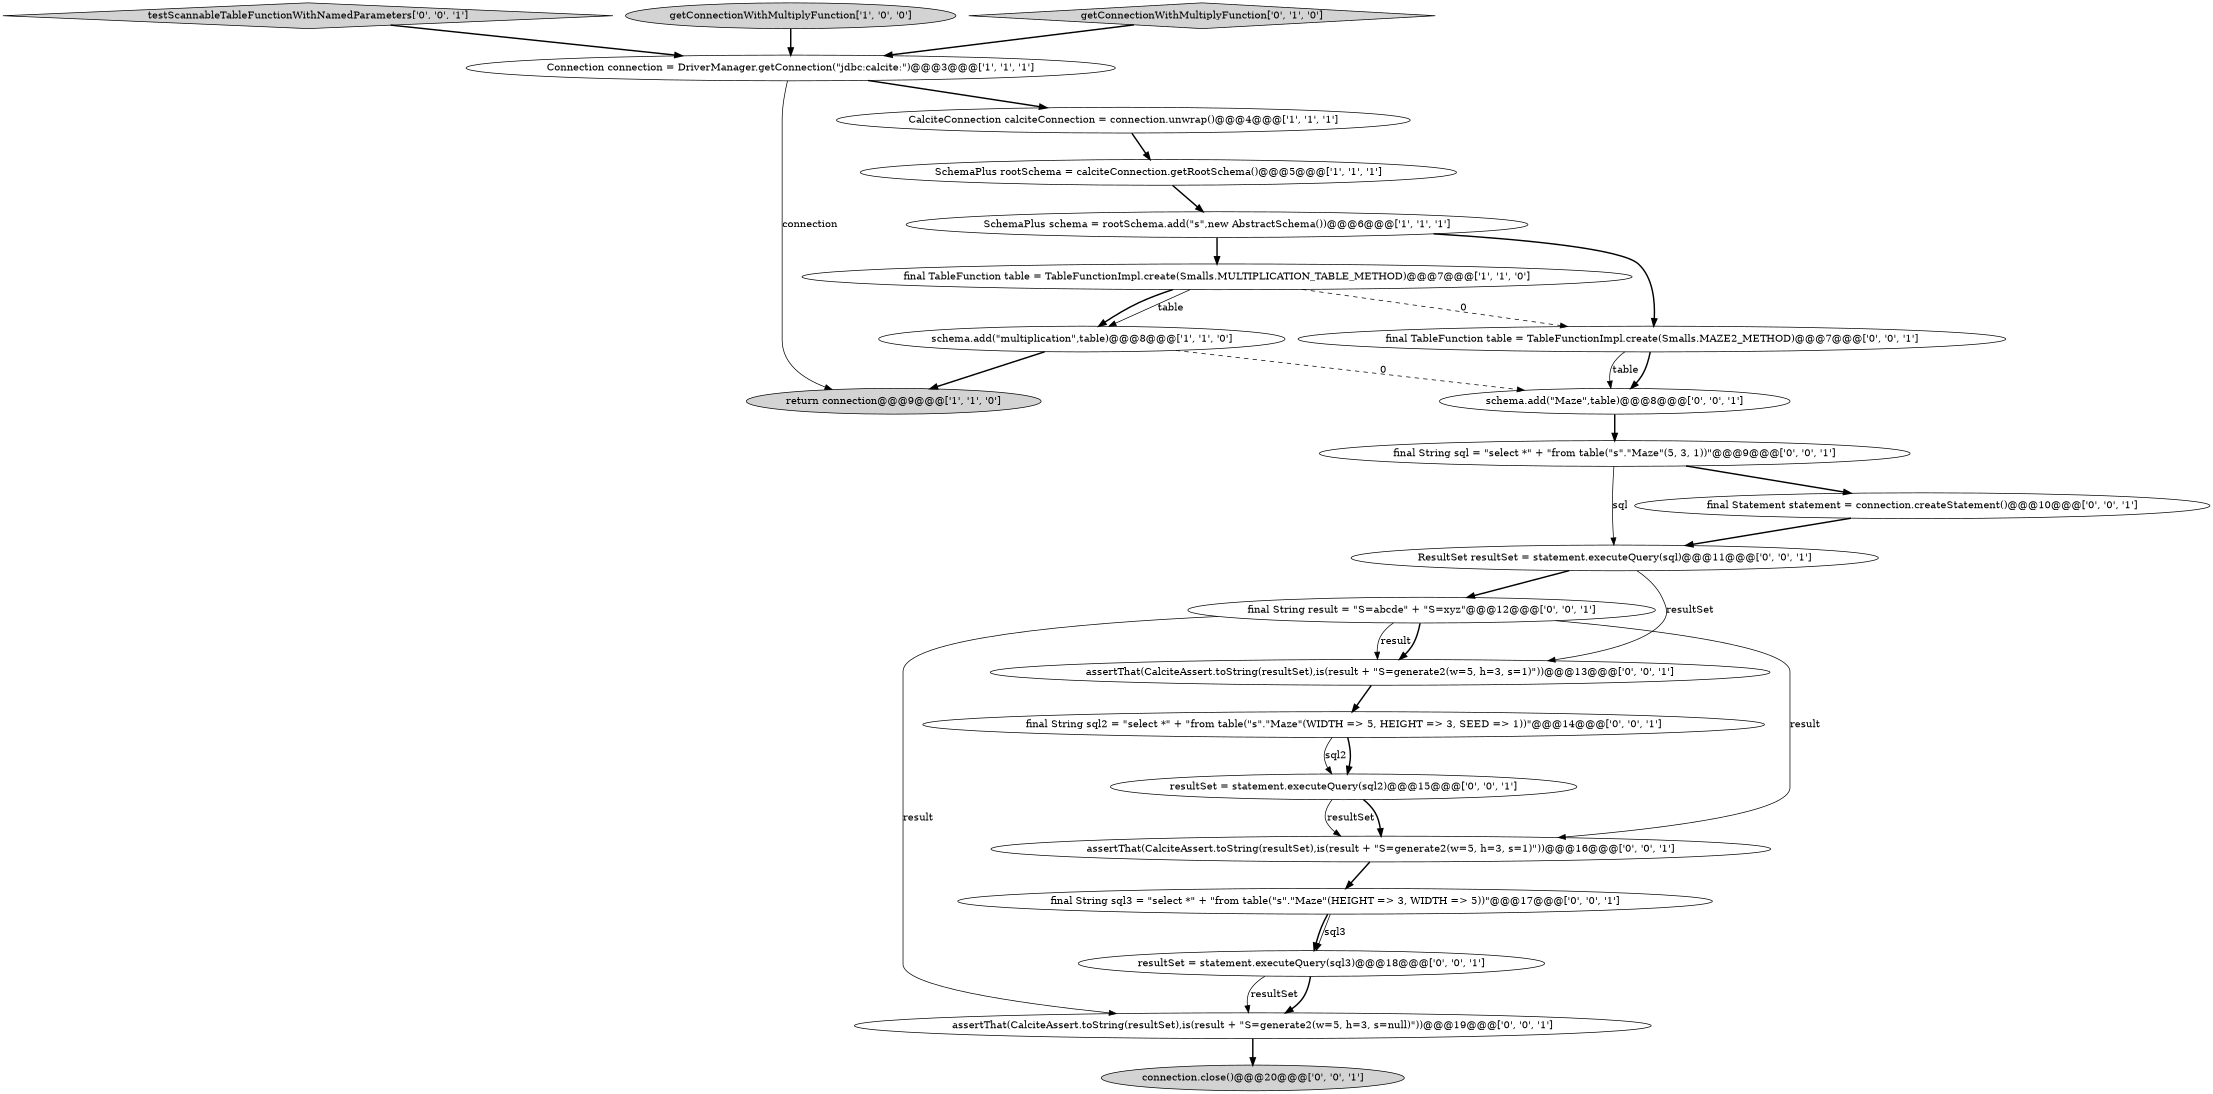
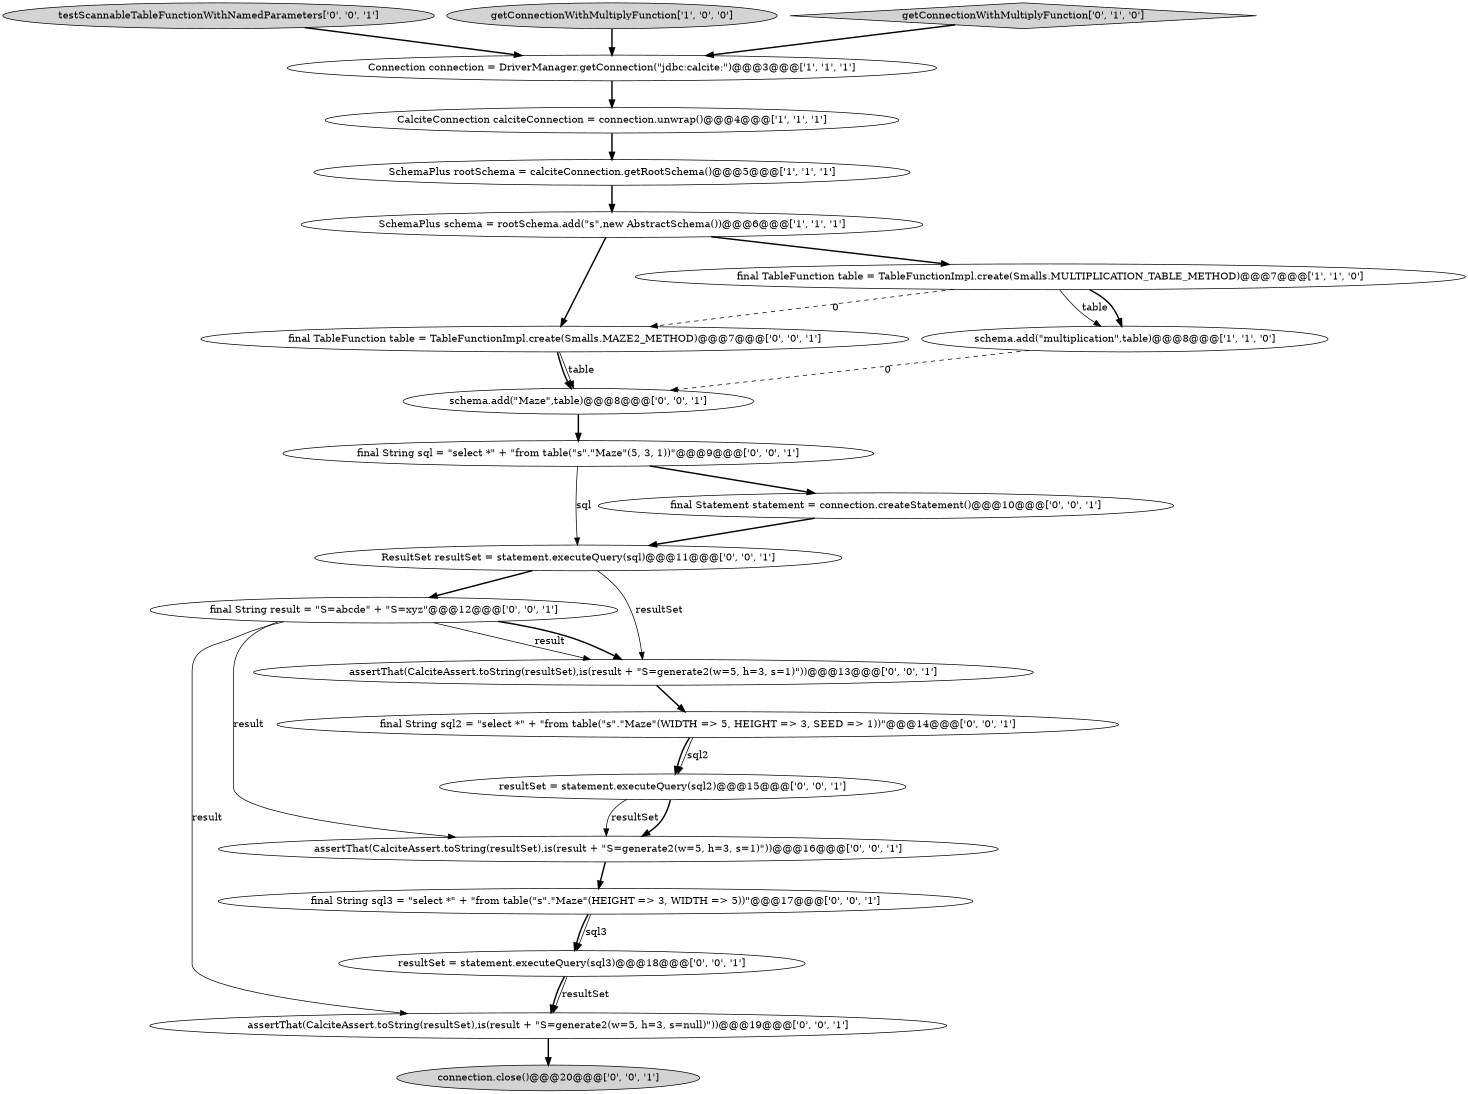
node "testScannableTableFunctionWithNamedParameters['0', '0', '1']": shape diamond -> ellipse
node "return connection@@@9@@@['1', '1', '0']": removed
